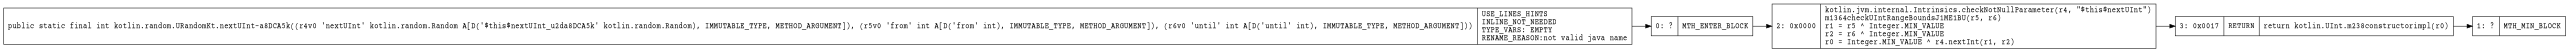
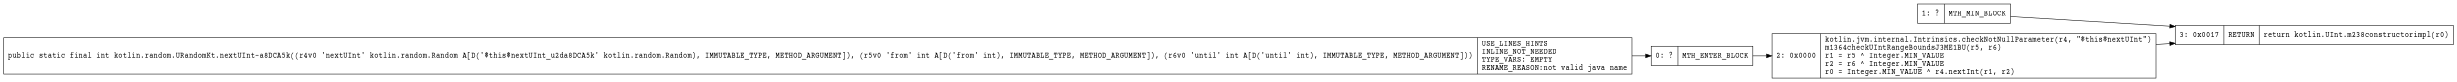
node "2: 0x0000": text "m1364checkUIntRangeBoundsJ1ME1BU(r5, r6)" -> "m1364checkUIntRangeBoundsJ3ME1BU(r5, r6)"
edge "3: 0x0017" -> "1: ?": reversed
